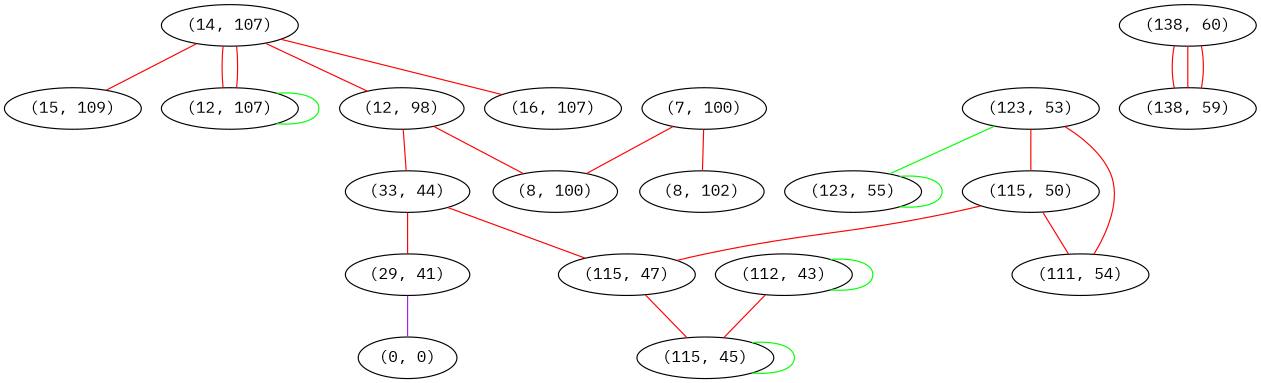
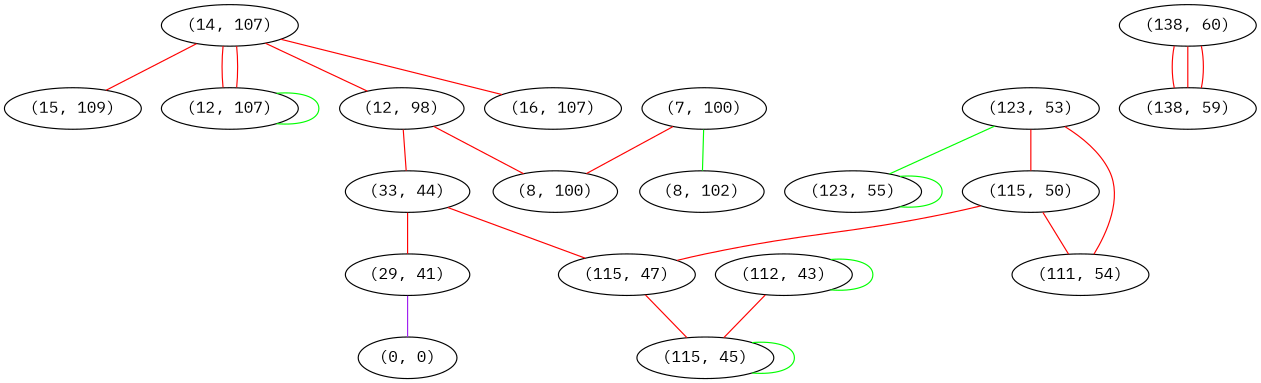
edge "(7, 100)" -- "(8, 102)": color red -> green
